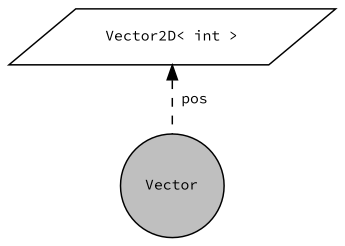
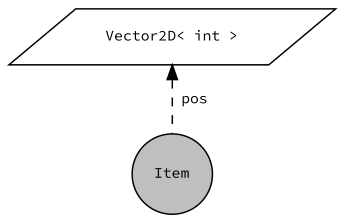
node "Vector": label "Vector" -> "Item"
